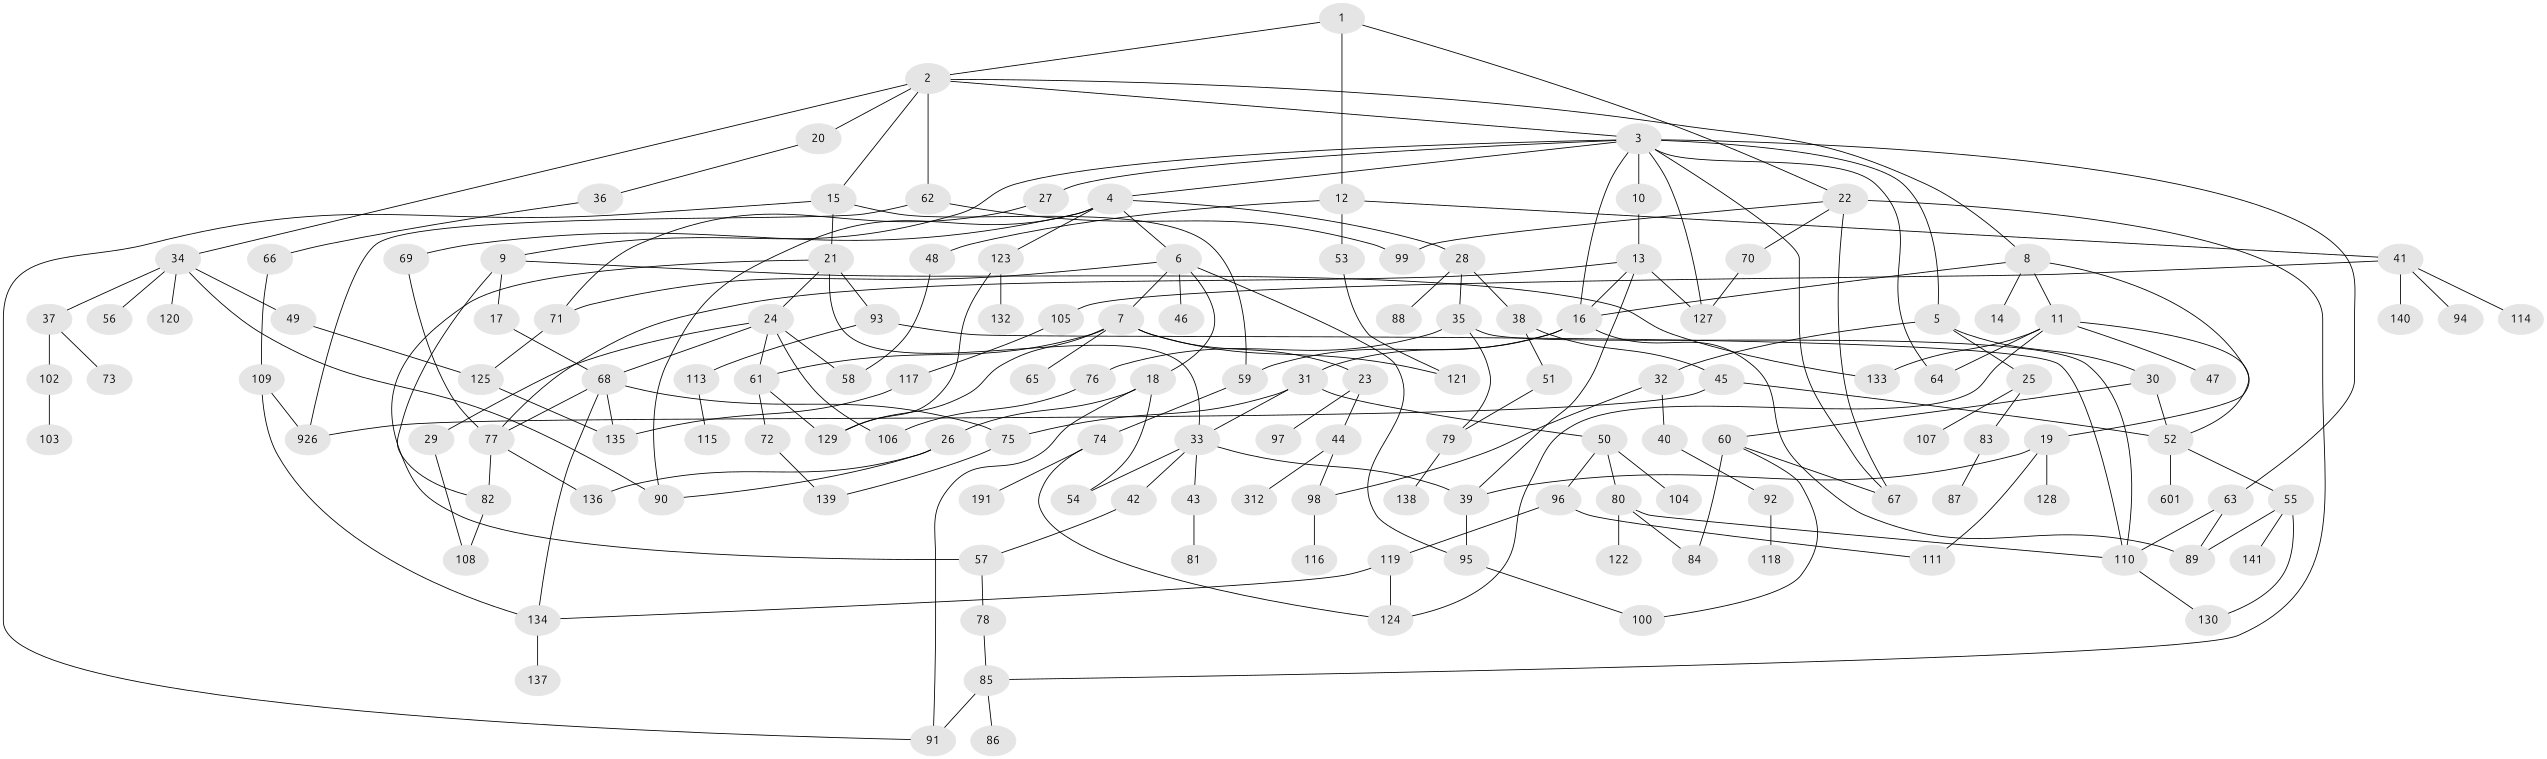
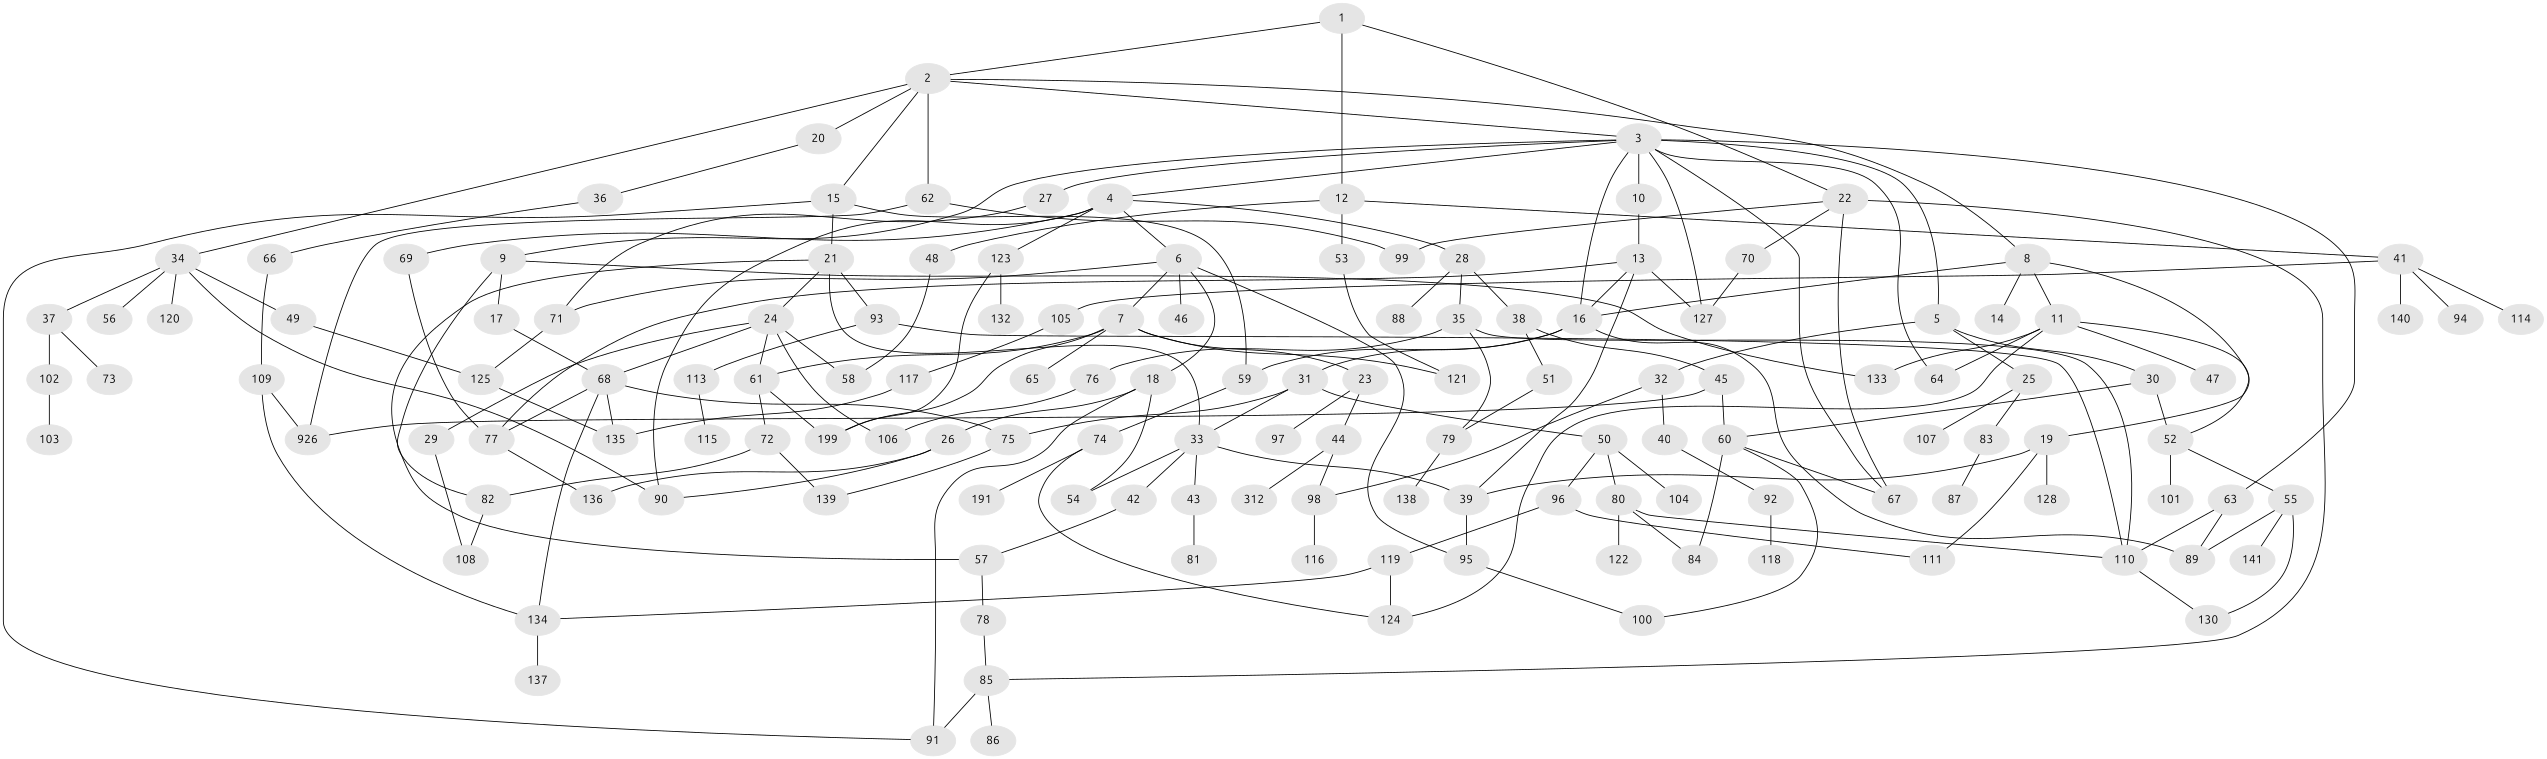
edge "45" -- "52": now "45" -- "60"
node "129": label "129" -> "199"
edge "77" -- "82": now "72" -- "82"
node "601": label "601" -> "101"
